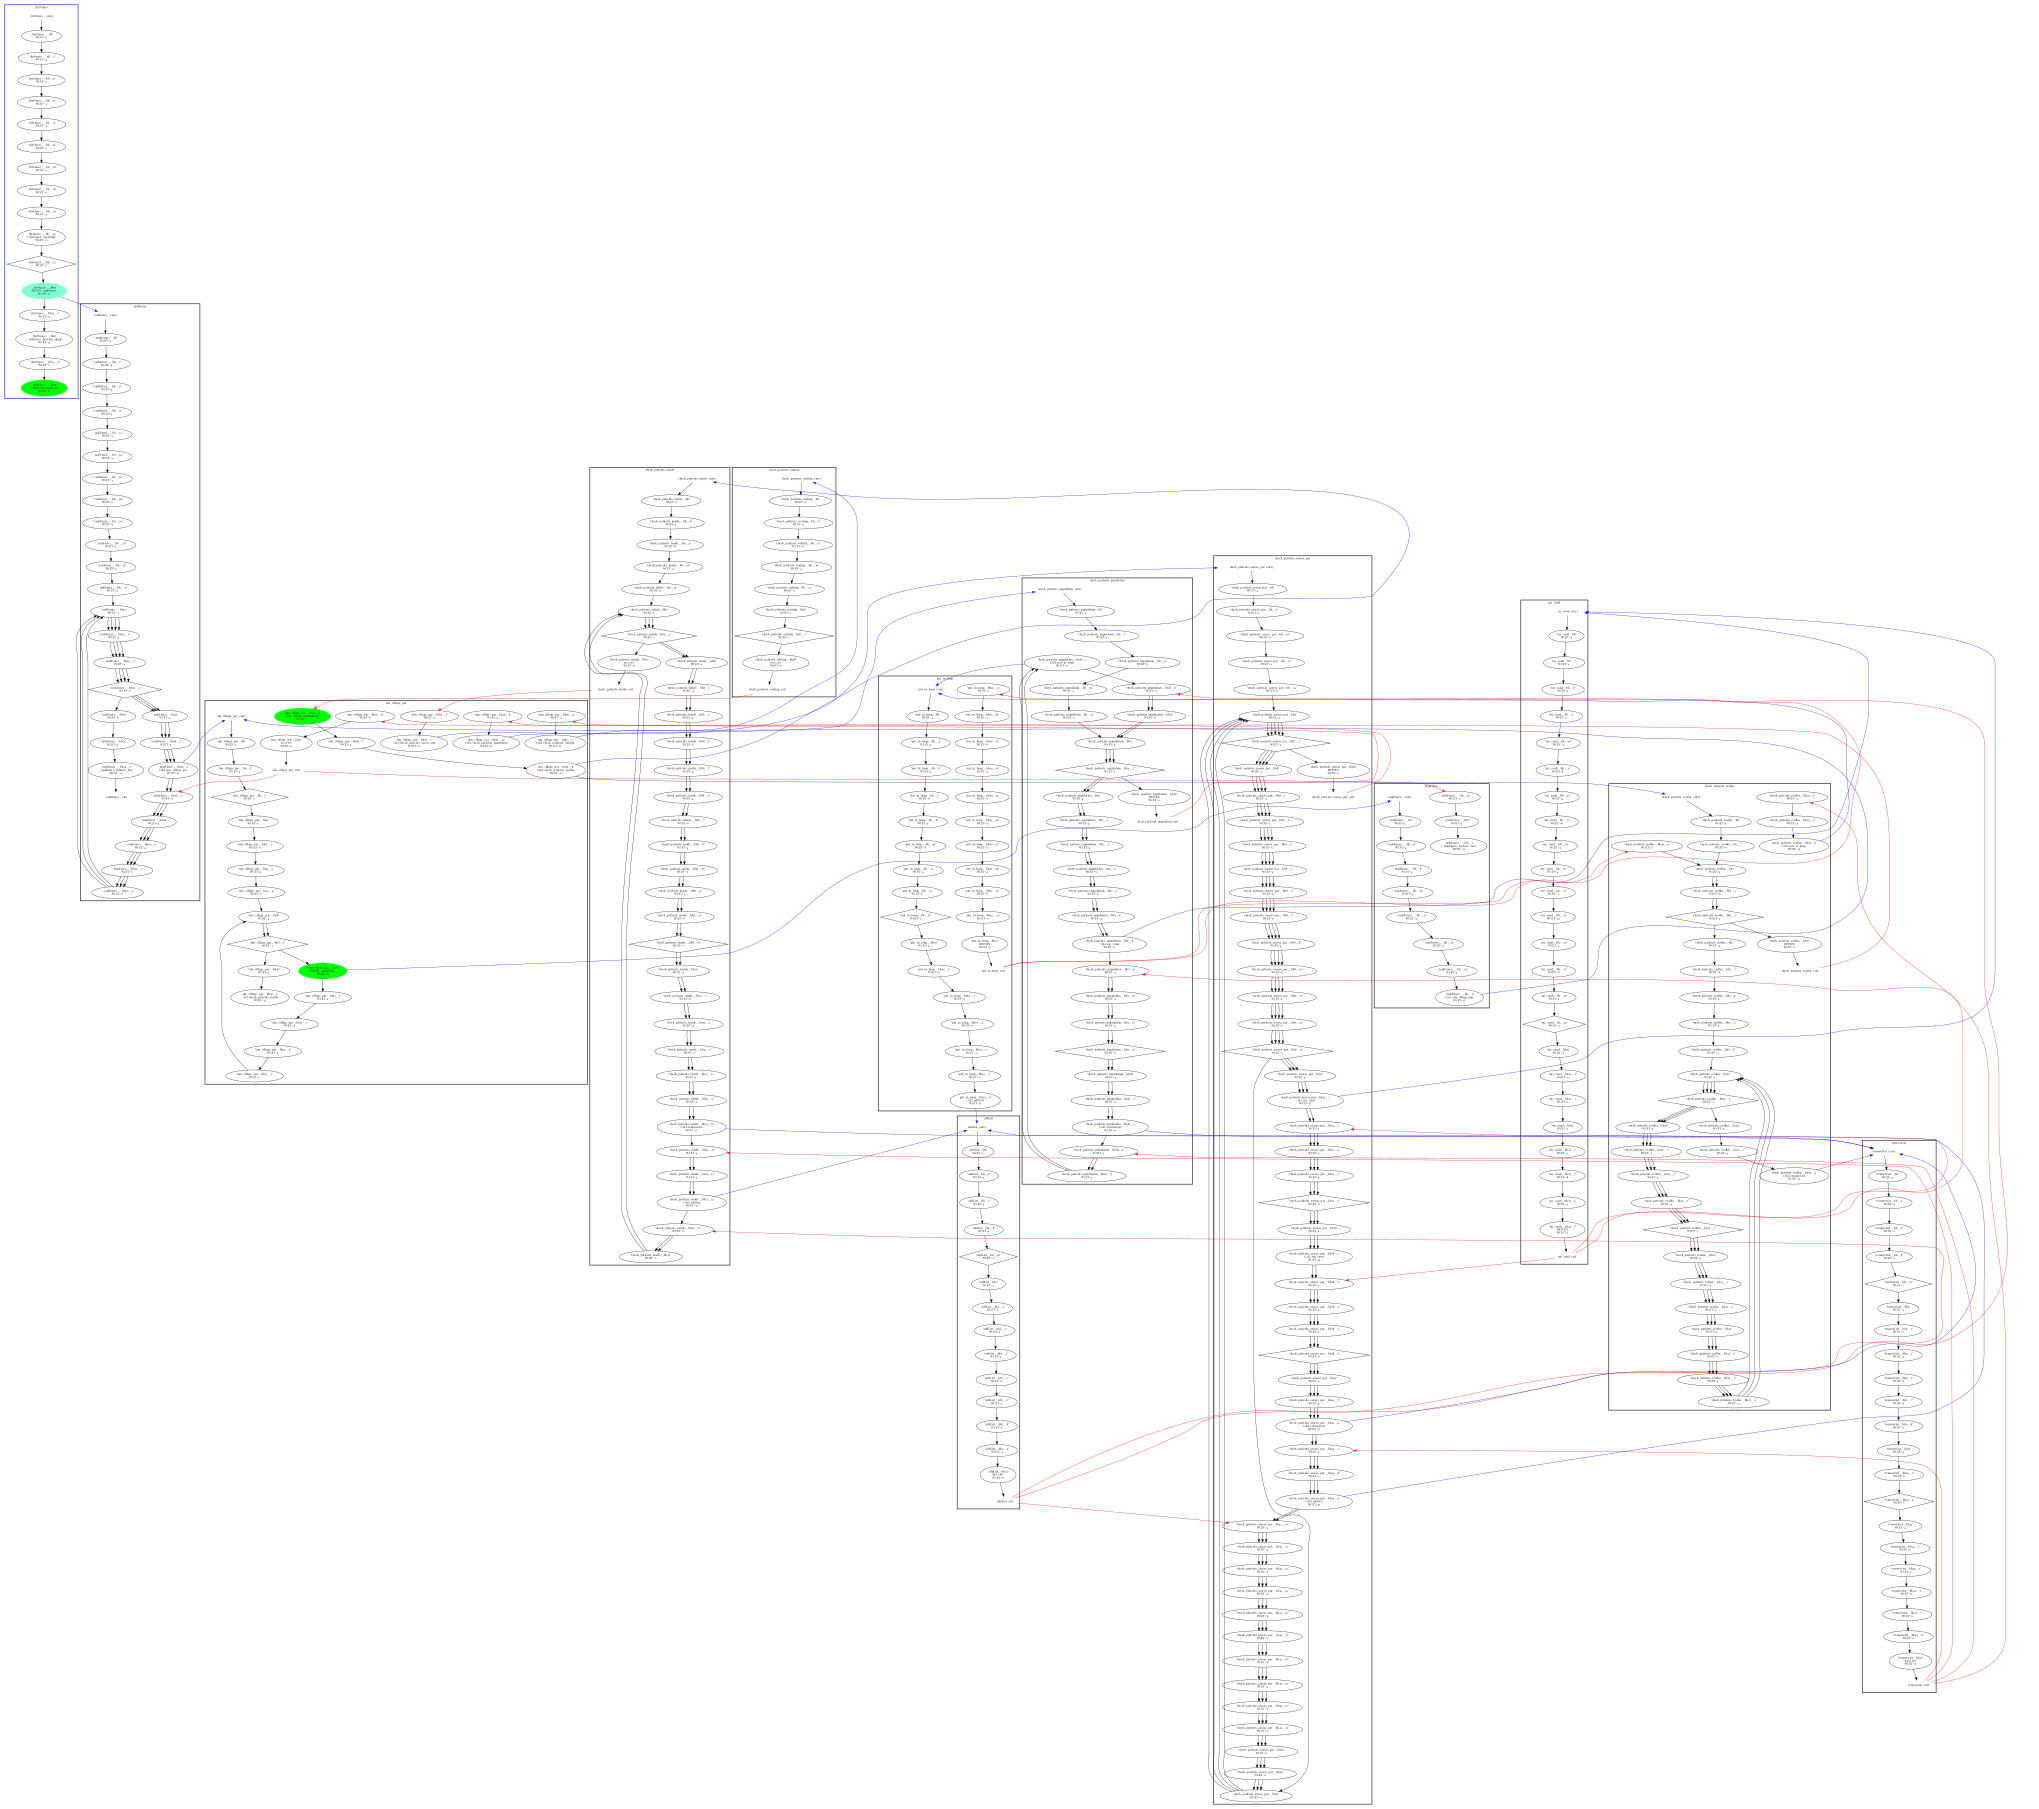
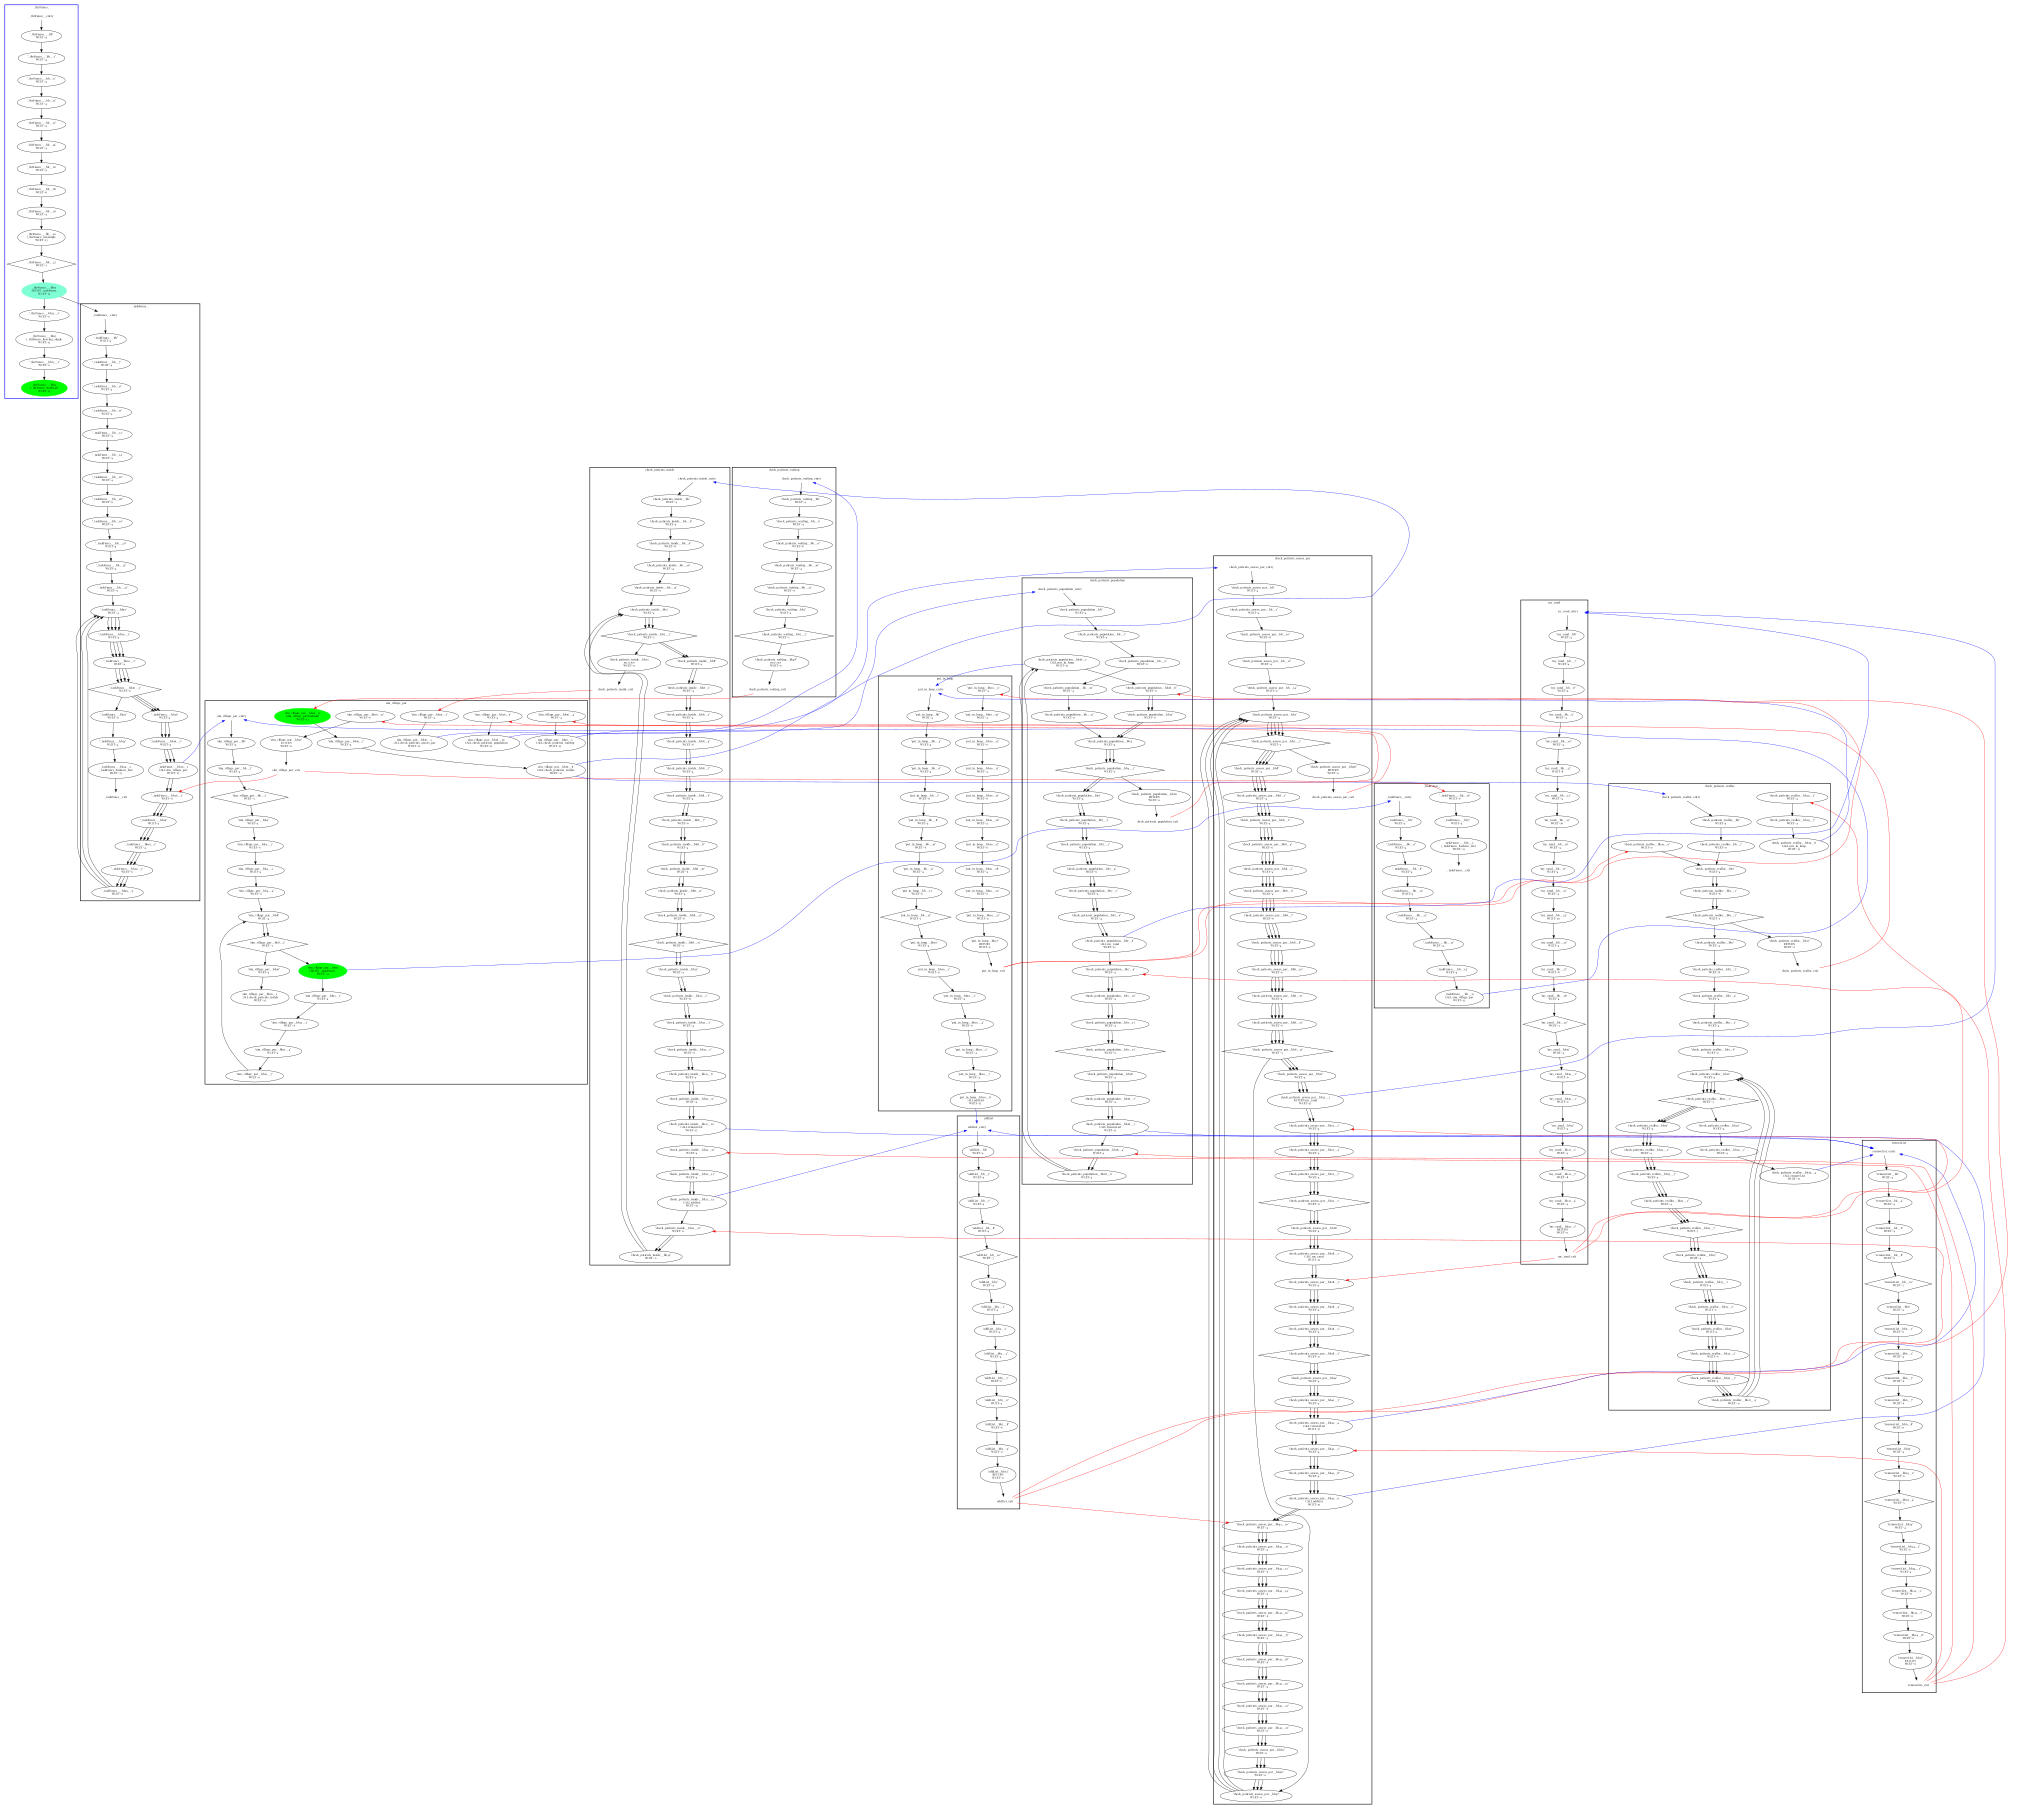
edge "_thrFunc0___bb11 CREATE _taskFunc1_ WCET=13" -> "_taskFunc1__entry": color blue -> black
node "_taskFunc0__exit": added
node "check_patients_assess_par__bb21__2 CALL my_rand WCET=15": label "check_patients_assess_par__bb21__2 CALL my_rand WCET=15" -> "check_patients_assess_par__bb21__2 RETURN my_rand WCET=15"
